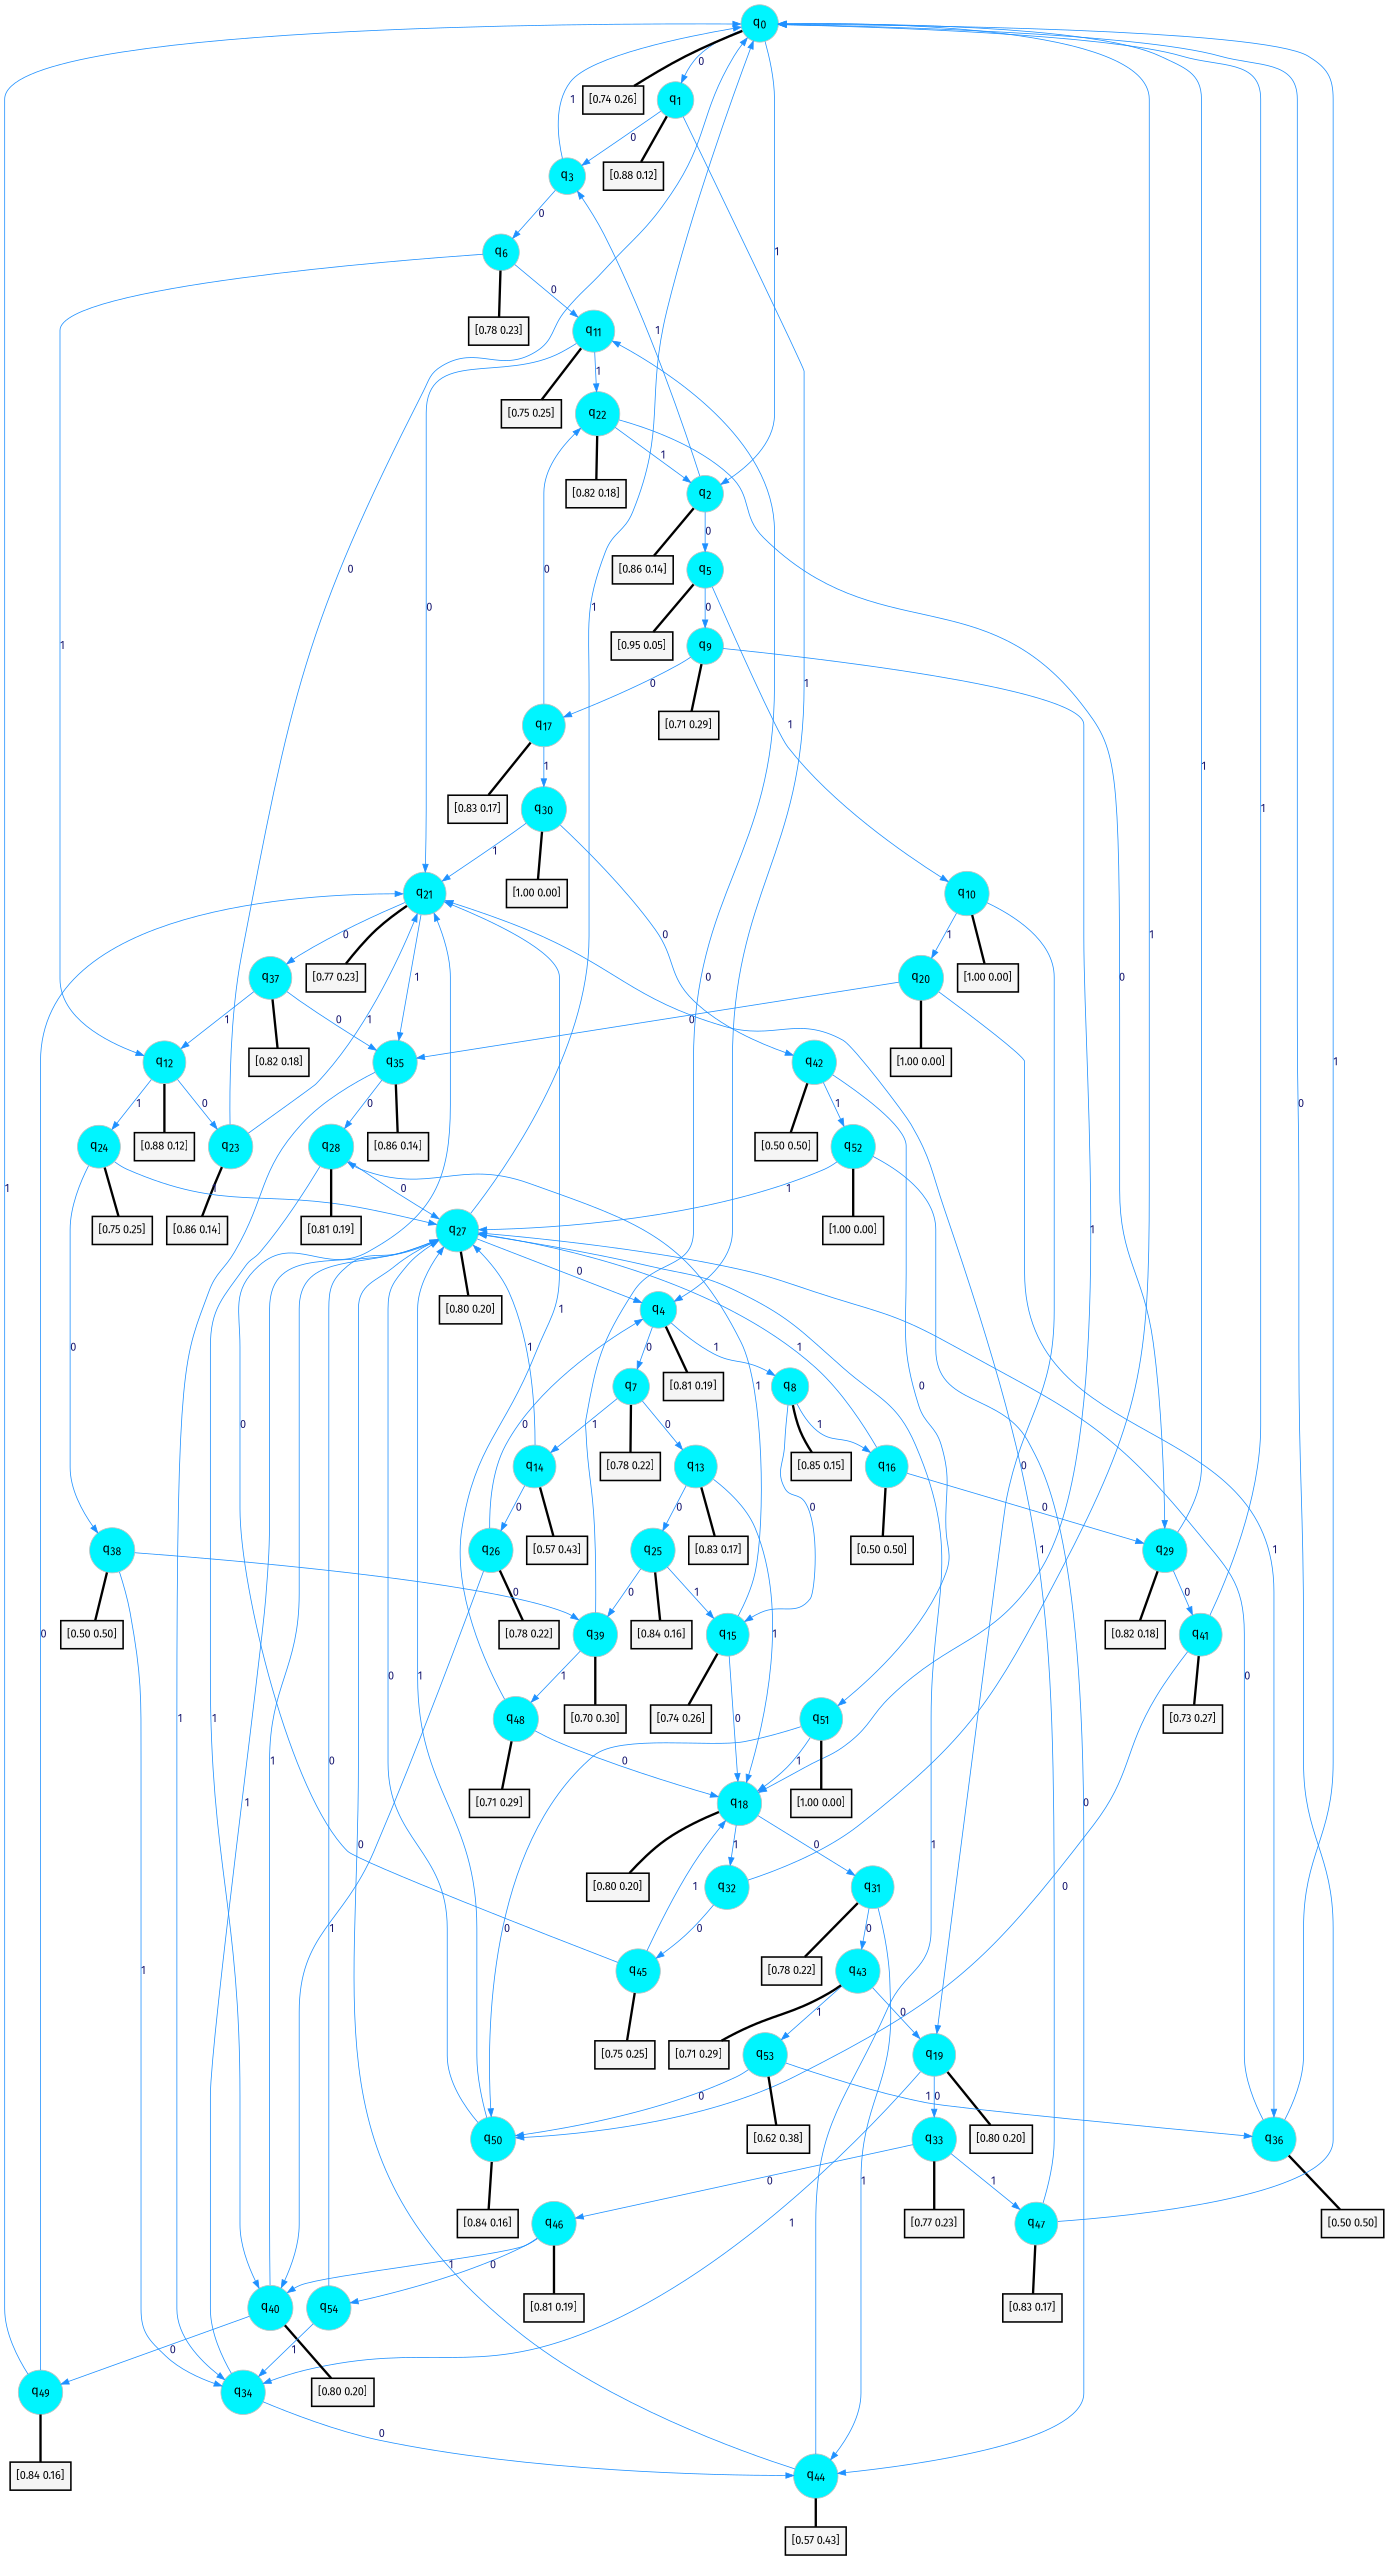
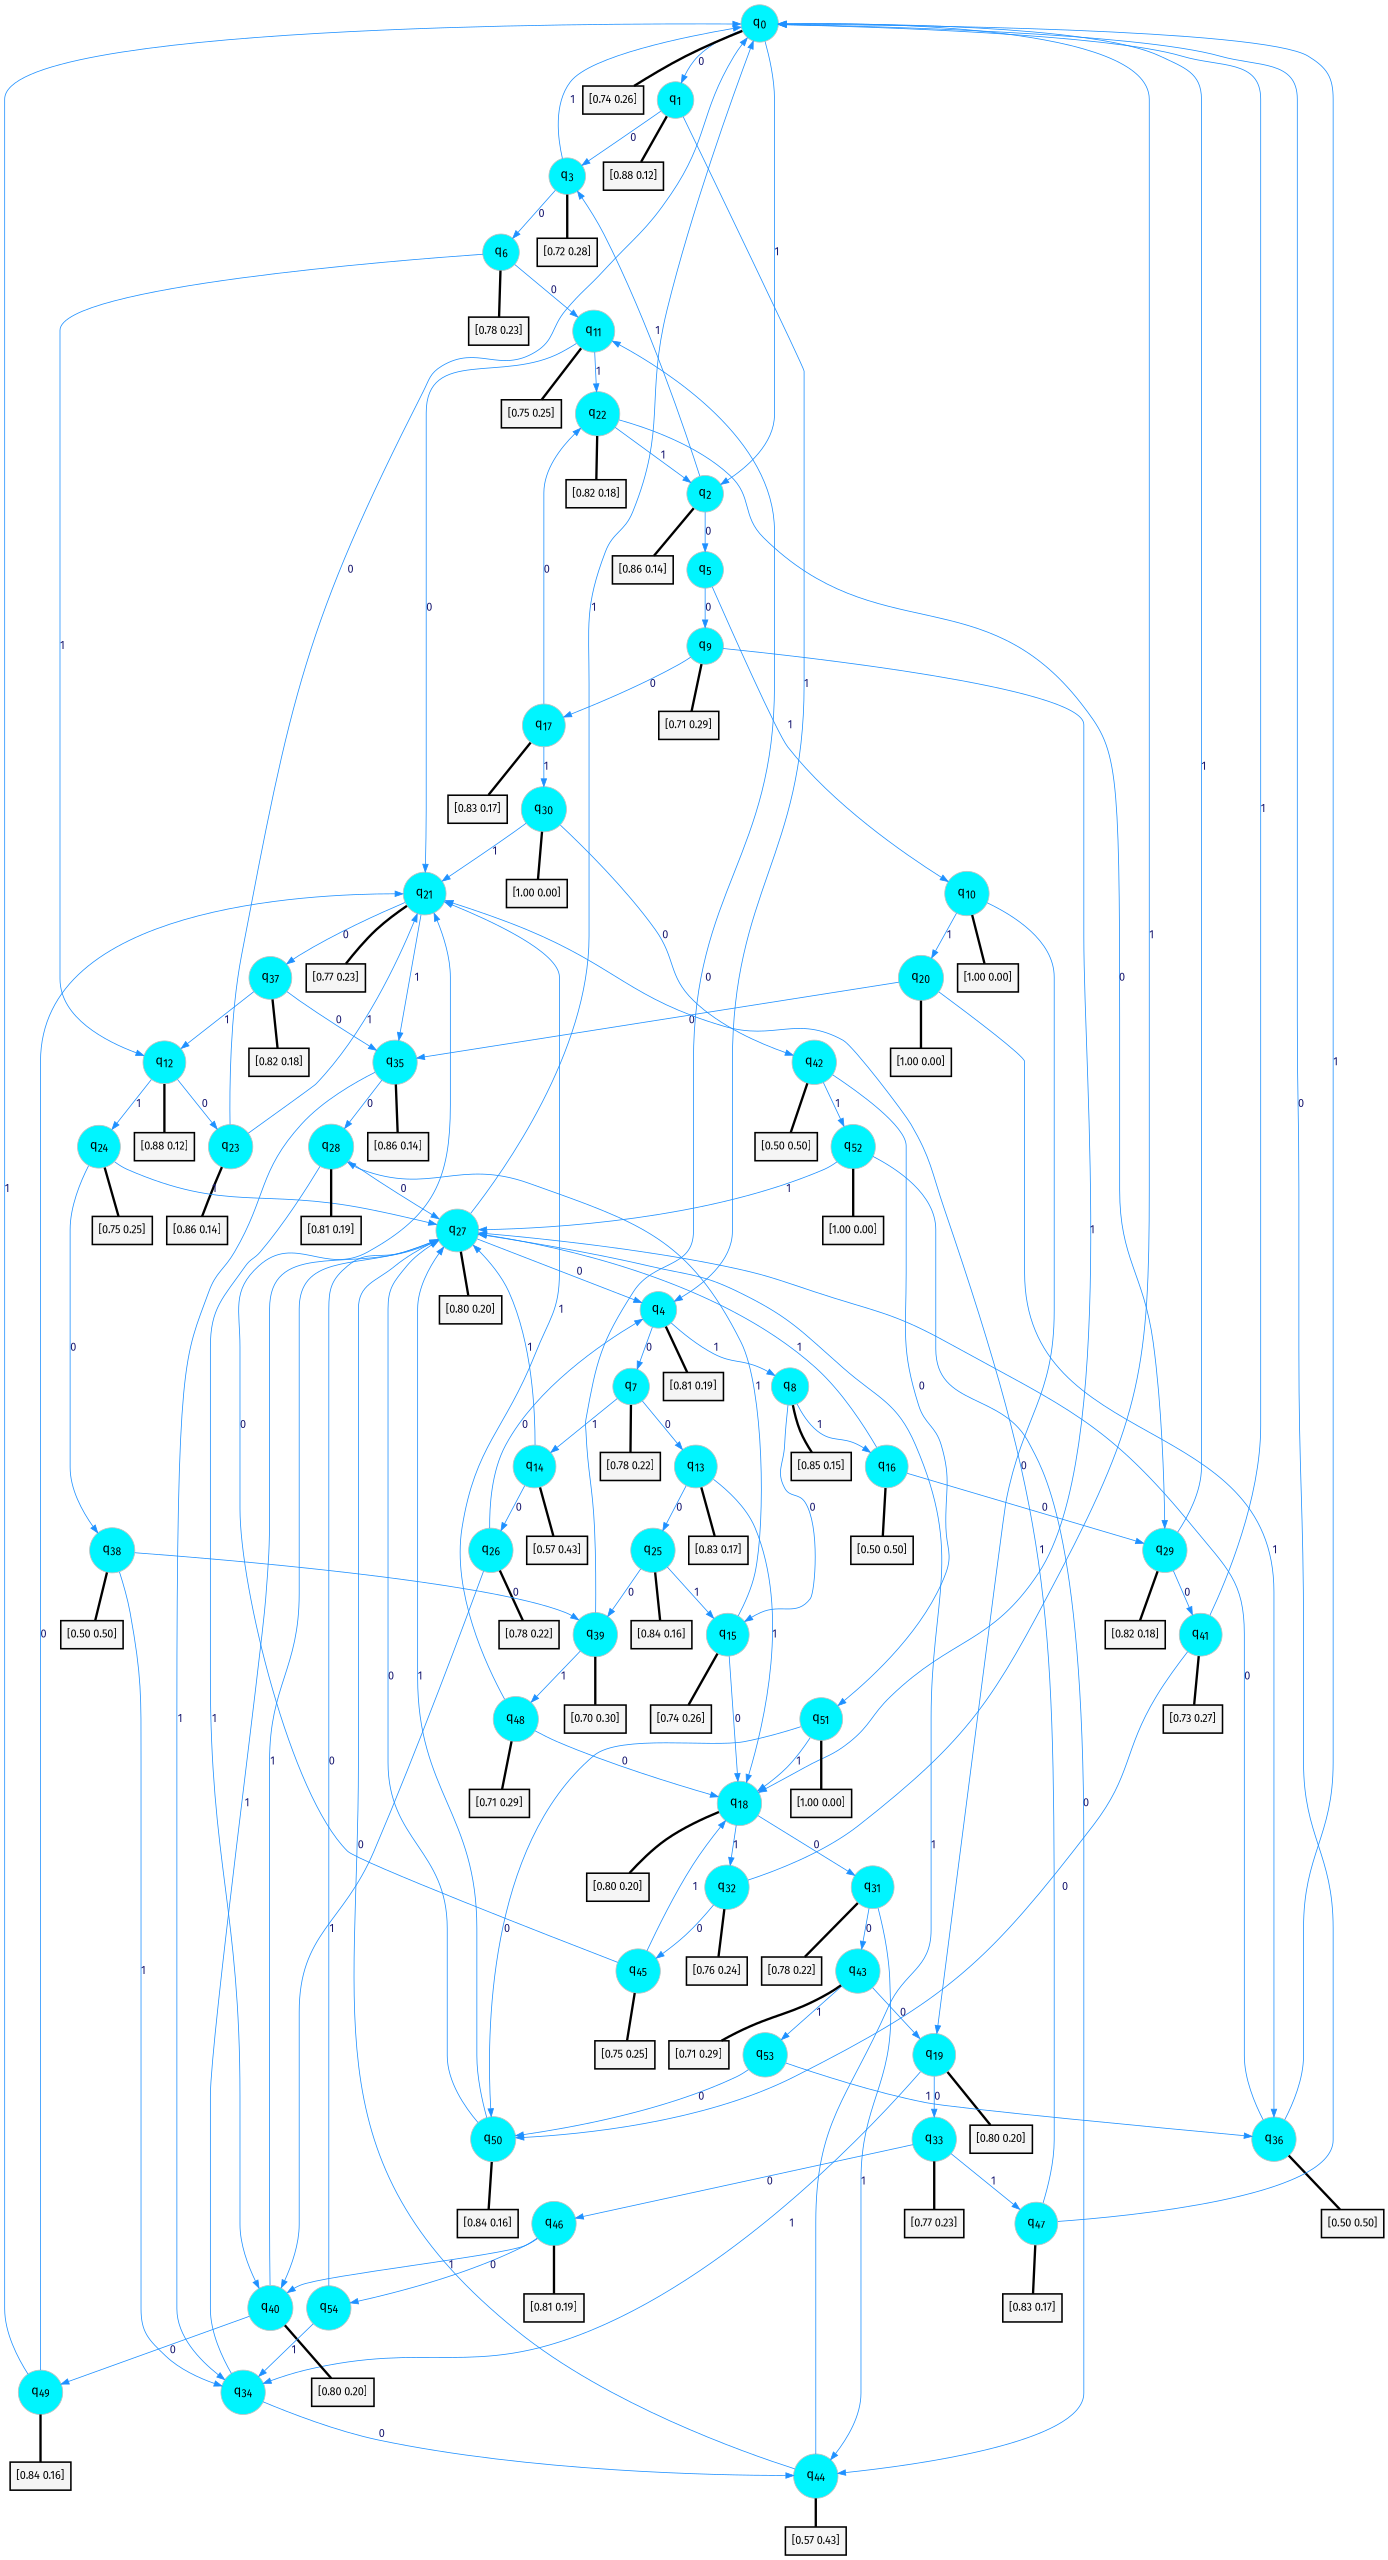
node "[0.72 0.28]": added
node "[0.95 0.05]": removed
node "[0.76 0.24]": added
node "[0.62 0.38]": removed
